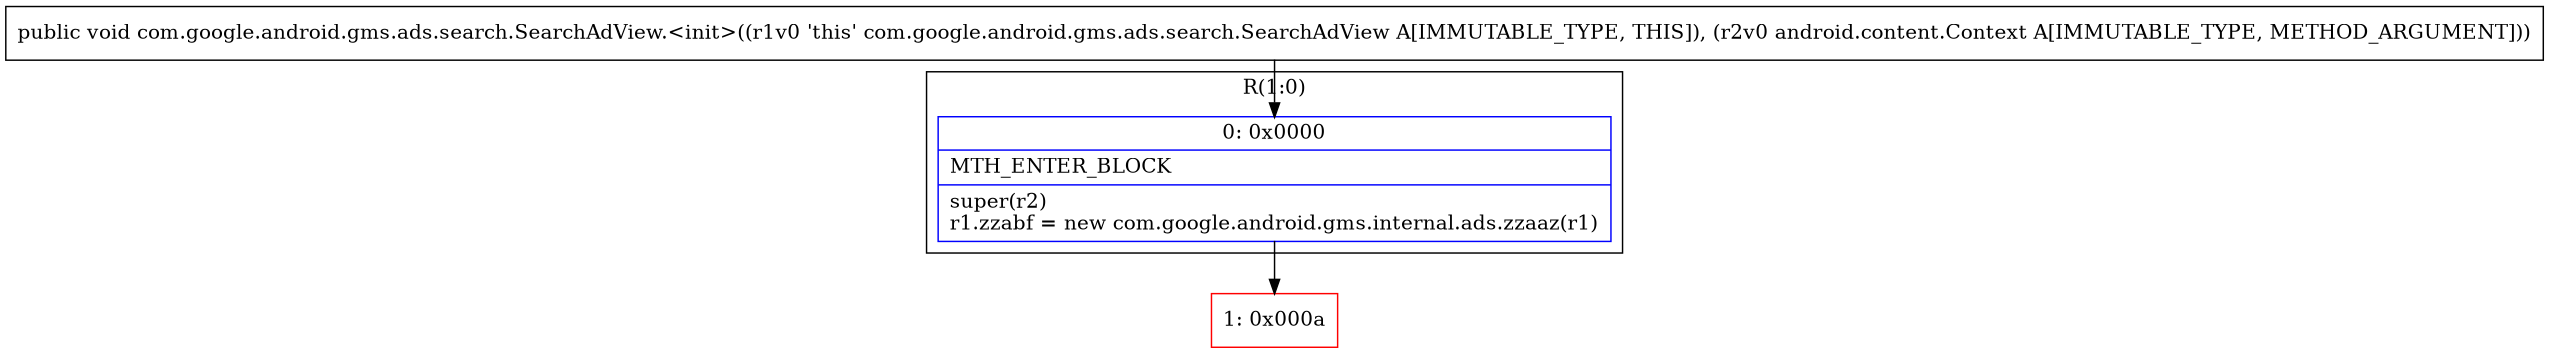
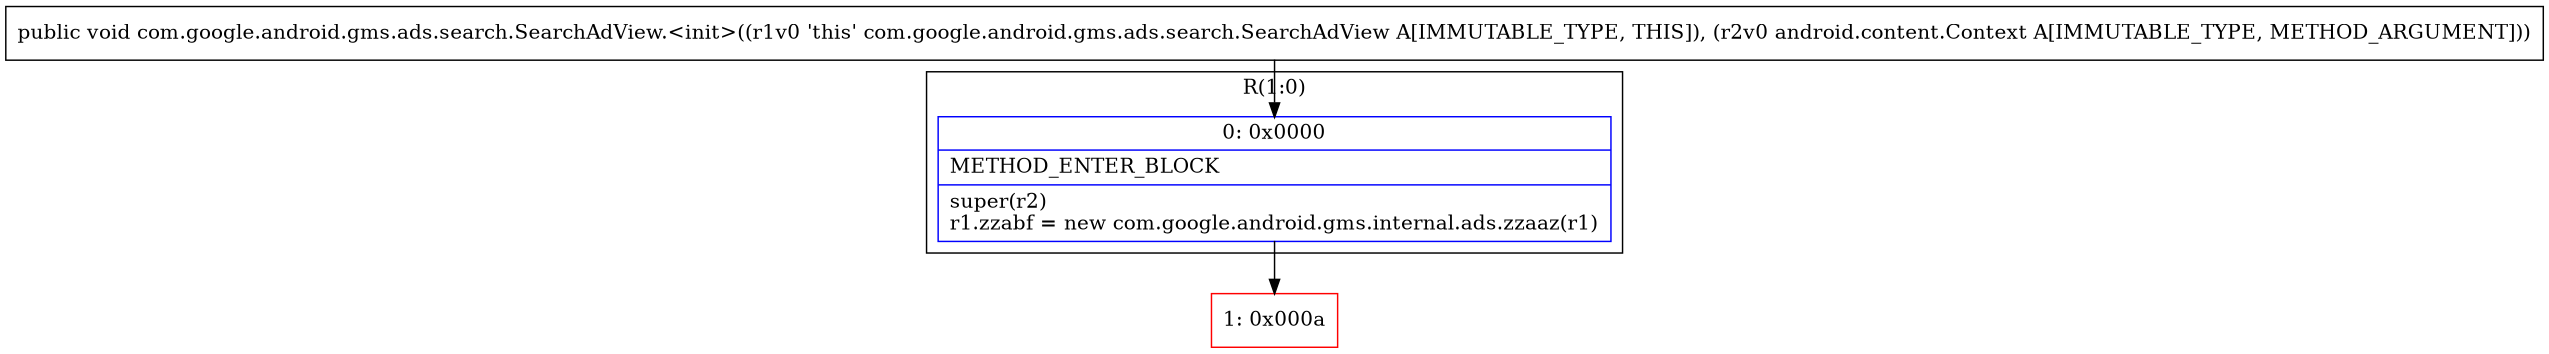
node "0: 0x0000": text "MTH_ENTER_BLOCK" -> "METHOD_ENTER_BLOCK"
